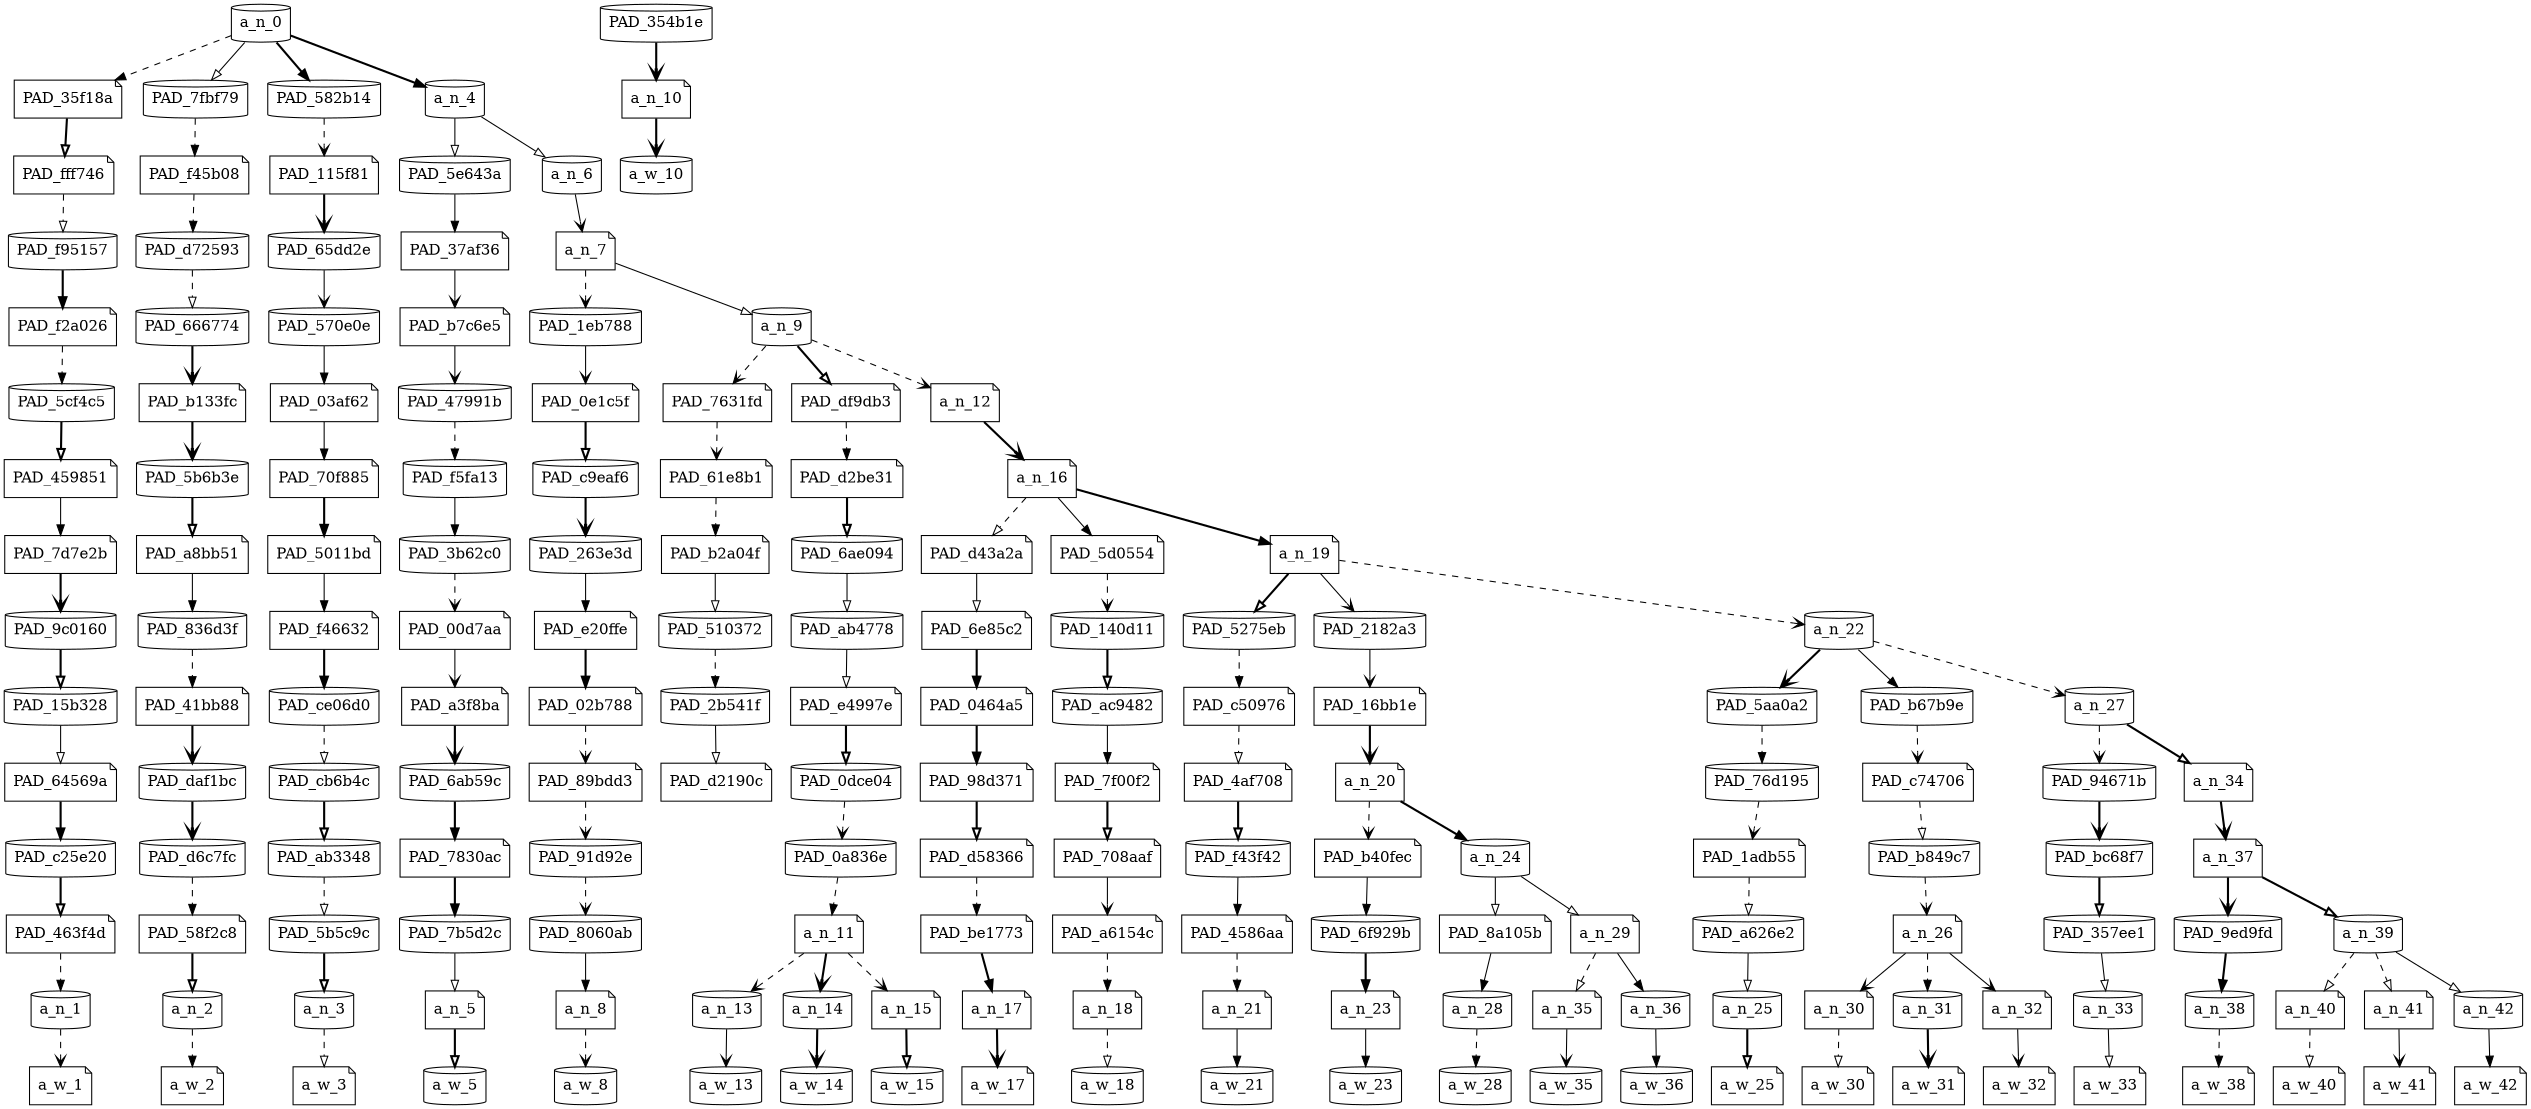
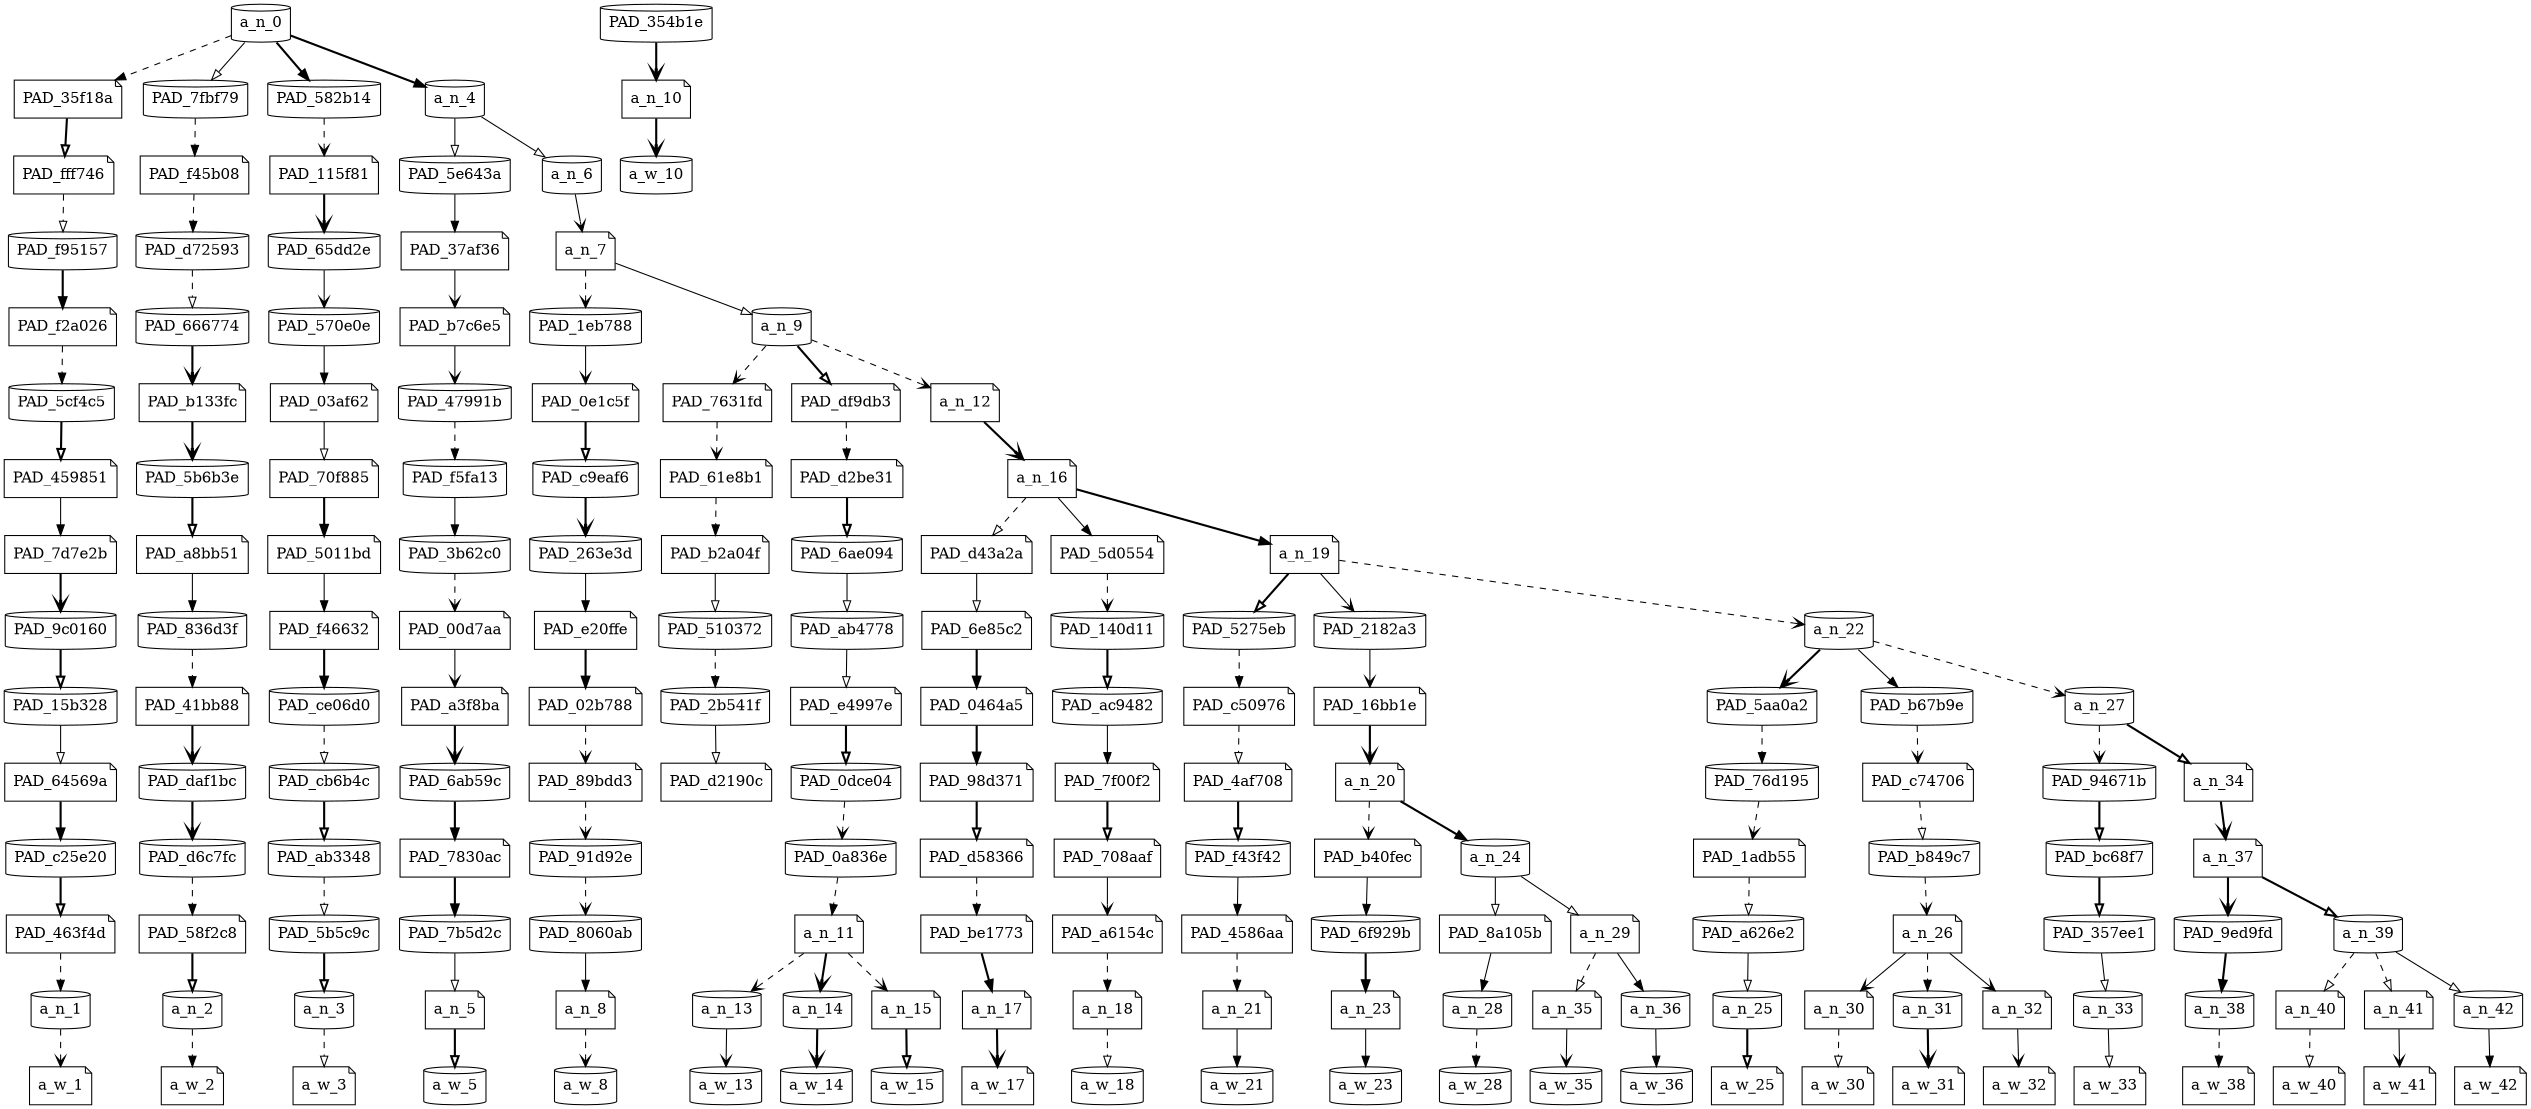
edge "PAD_03af62" -> "PAD_70f885": arrowhead normal -> onormal
edge "PAD_94671b" -> "PAD_bc68f7": arrowhead vee -> onormal
